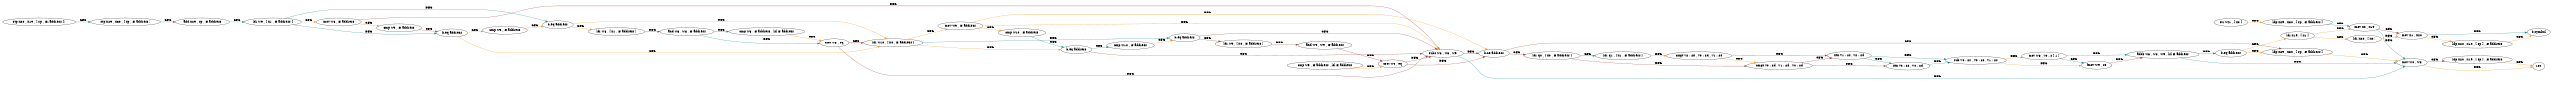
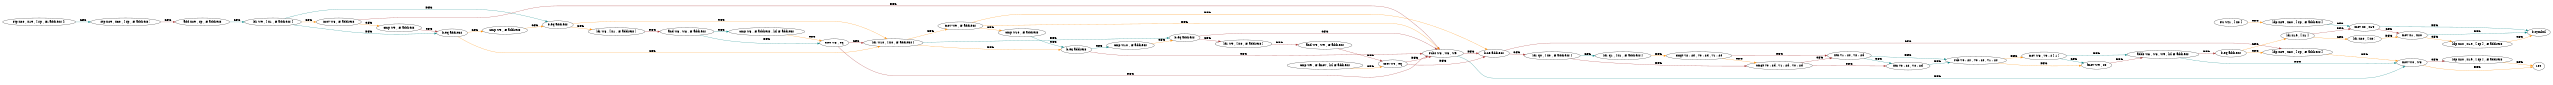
edge "ldr x19 , [ x1 ]" -> "mov x0 , x19": color darkorange -> brown
edge "mov x0 , x19" -> "mov w0 , w8": now "mov x0 , x19" -> "b symbol"
node "cmp w9 , # address , lsl # address": label "cmp w9 , # address , lsl # address" -> "cmp w9 , # fmov , lsl # address"
